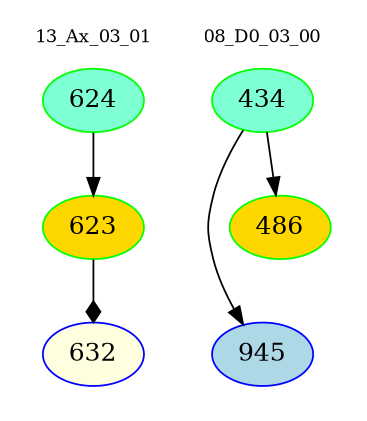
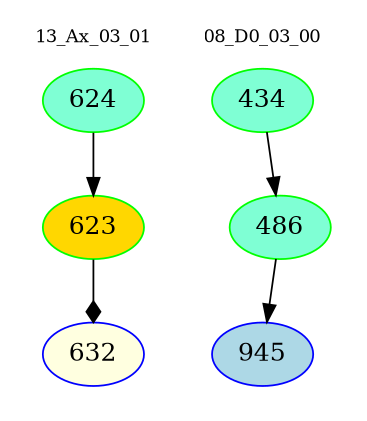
edge "434" -> "945": now "486" -> "945"
node "486": fillcolor gold -> aquamarine
